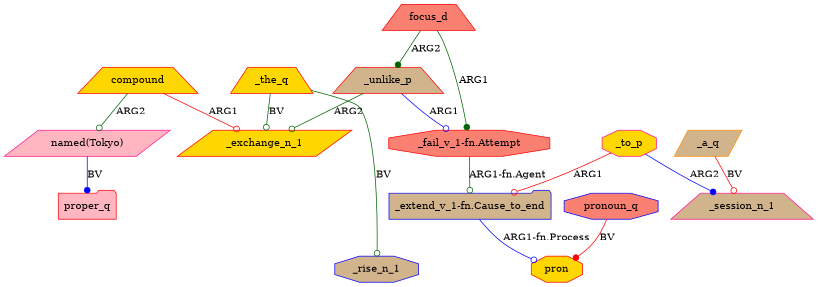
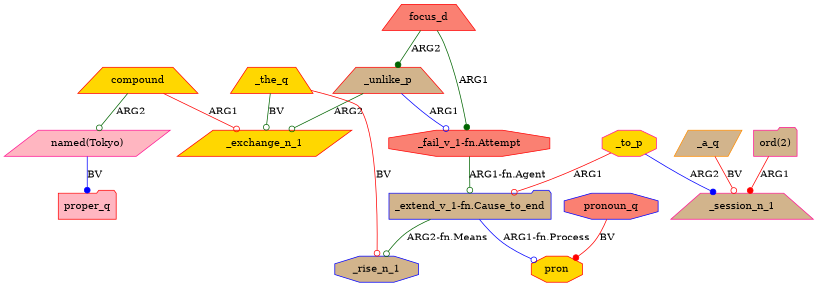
node "ord(2)": added
edge "_the_q" -> "_rise_n_1": color darkgreen -> red
edge "_extend_v_1-fn.Cause_to_end" -> "_rise_n_1": added, label "ARG2-fn.Means"
